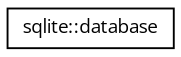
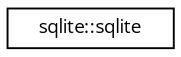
node "sqlite::database": label "sqlite::database" -> "sqlite::sqlite"
